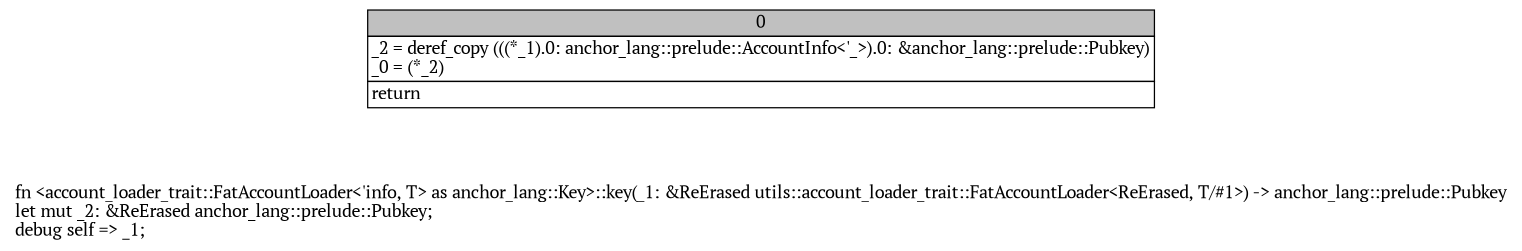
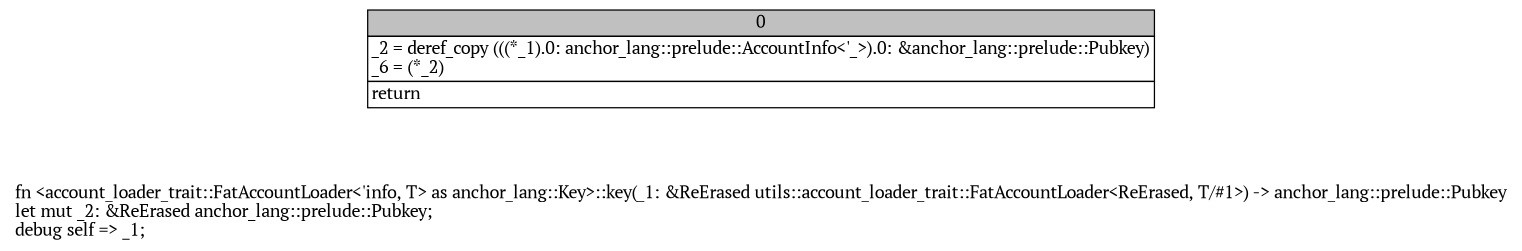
node "0": text "_0 = (*_2)" -> "_6 = (*_2)"
